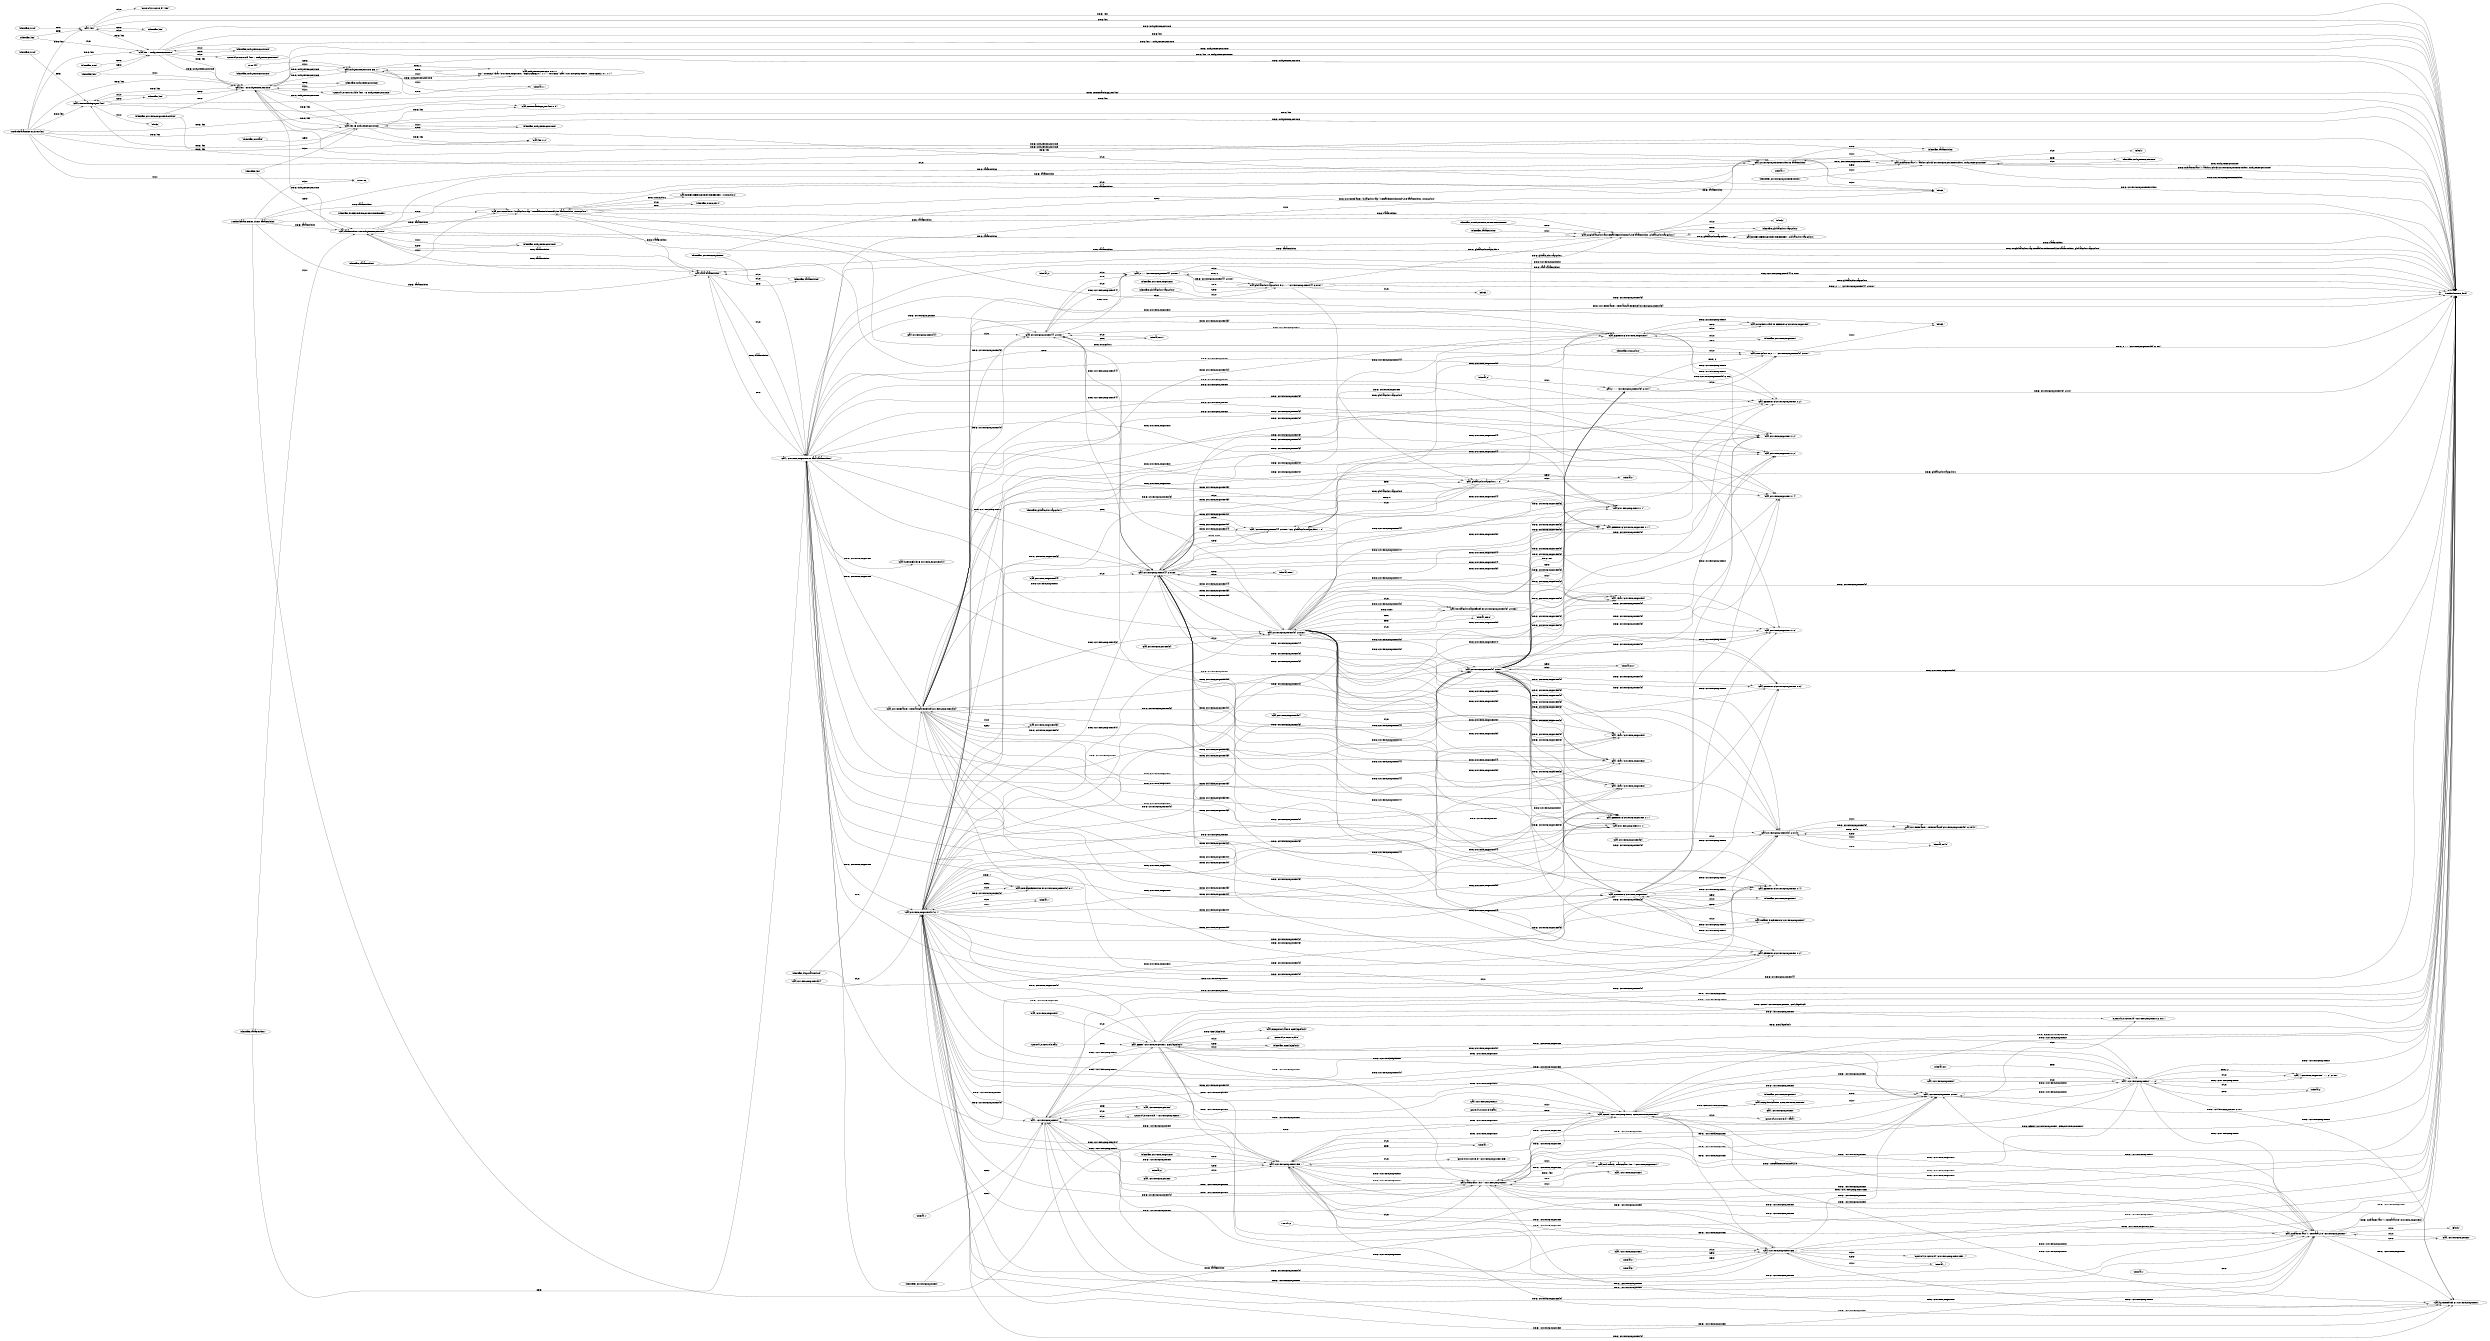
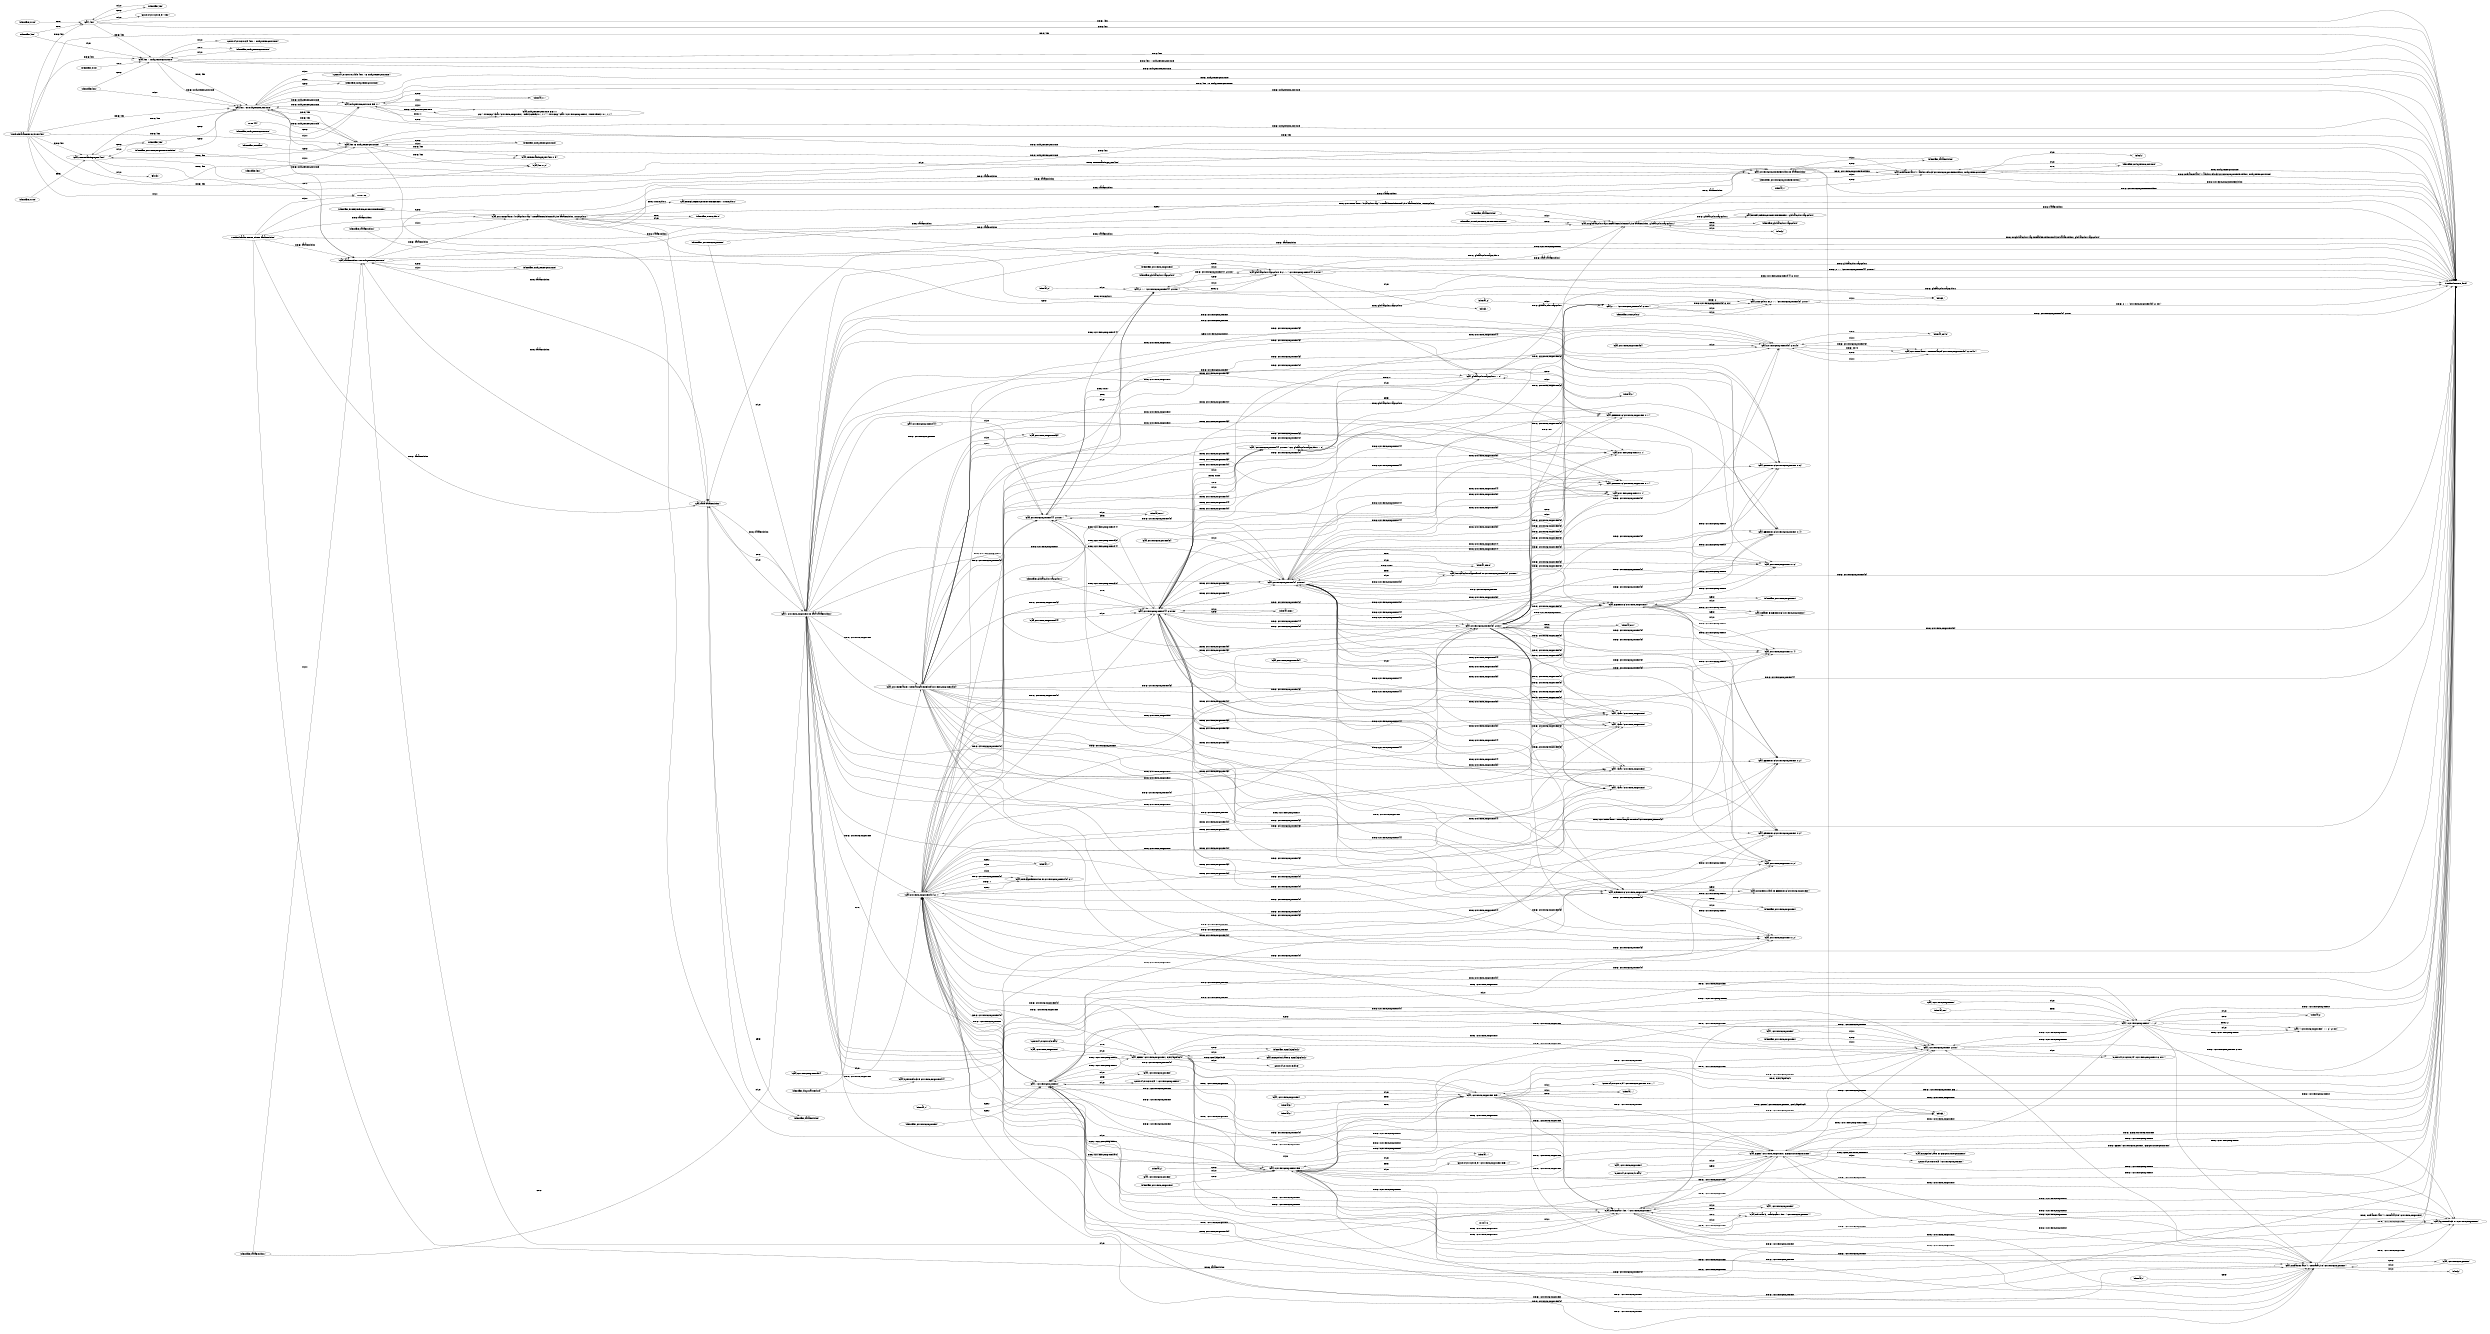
node "(ControlStructure,if (*data))": label "(ControlStructure,if (*data))" -> "(ControlStructure,if (*currentComponent))"
edge "(Call,(*currentComponent) >> 2)" -> "(Call,static_cast<int>(*currentComponent))": label "DDG: *setTablePositionAndSize" -> "DDG: *currentComponent"
edge "(Call,std::max(3, static_cast<int>(*currentComponent)))" -> "(Call,static_cast<int>(*currentComponent))": label "DDG: !len" -> "CFG: "
edge "(Call,GETN(*currentComponent, GIFConsumeComment))" -> "(Call,*currentComponent == ',')": reversed
